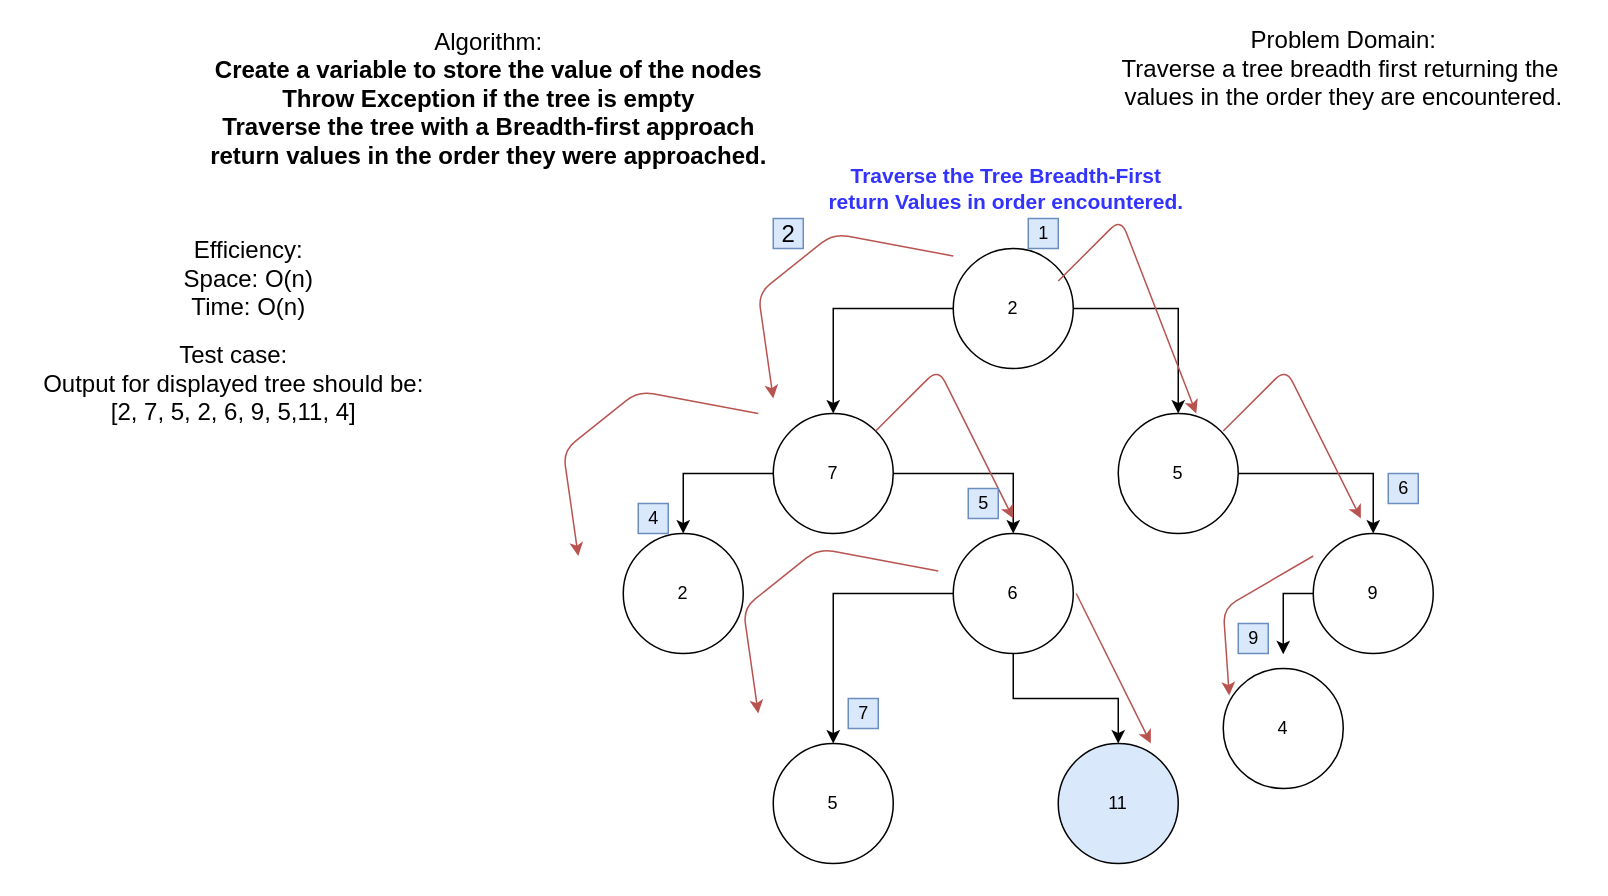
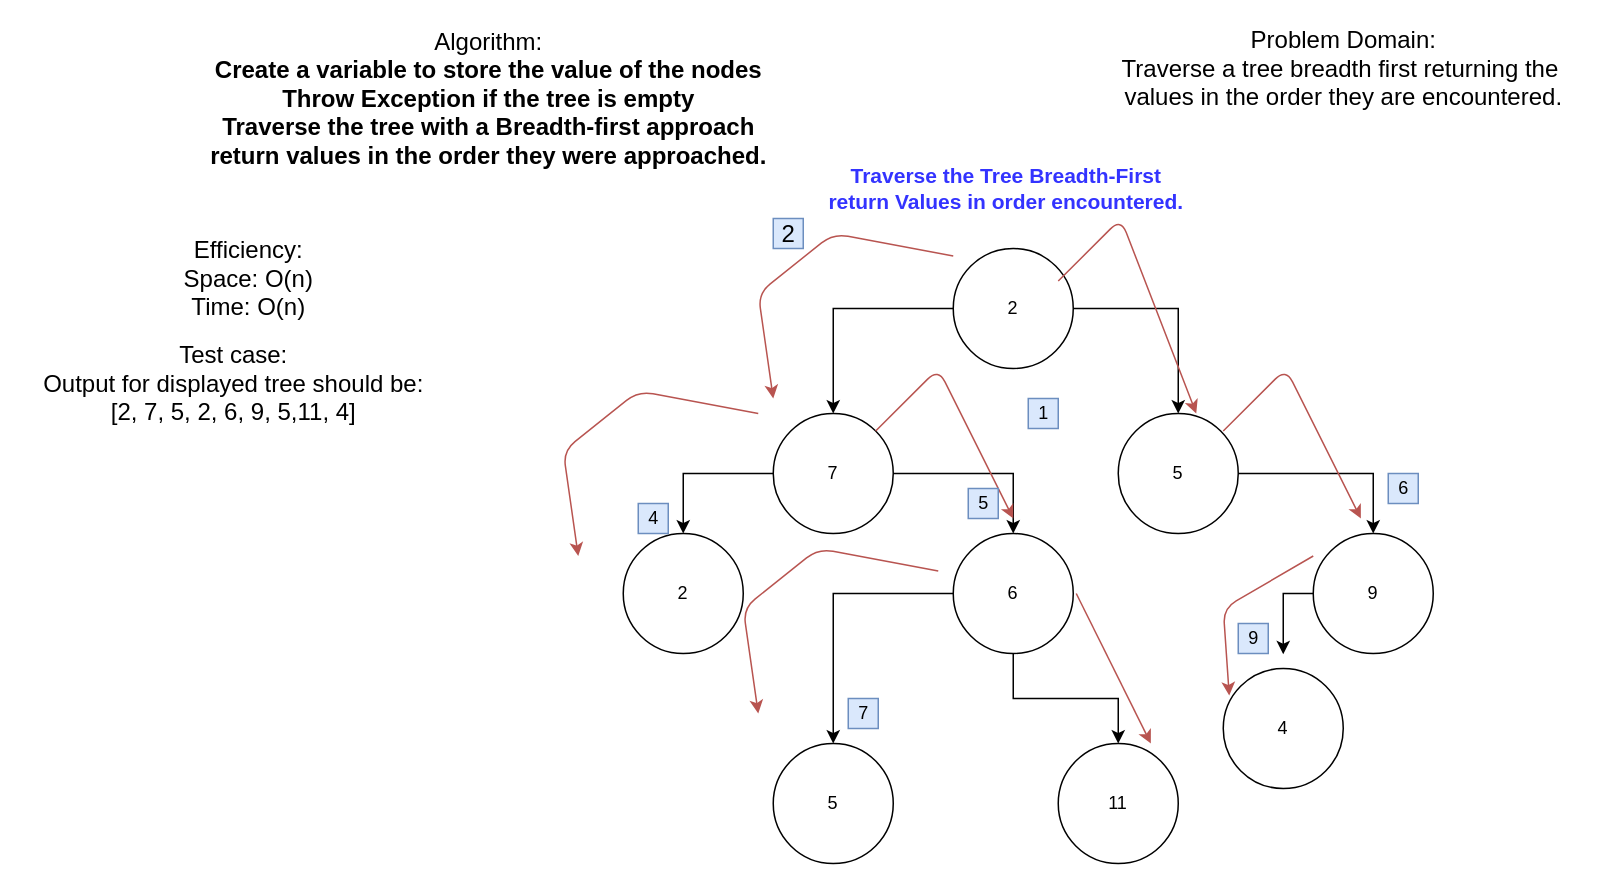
node "1": moved (1043, 233) -> (1043, 413)
node "11": fillcolor #dae8fc -> #ffffff
